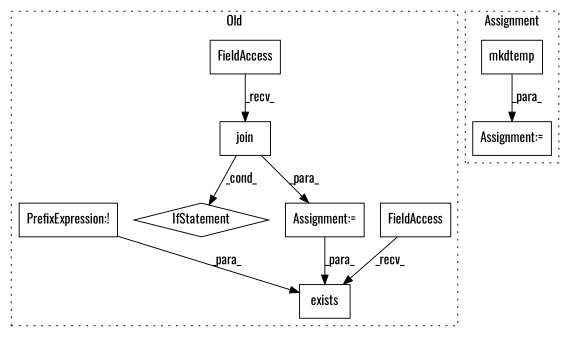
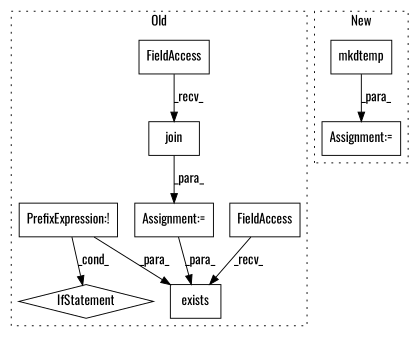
cluster "Assignment": label "Assignment" -> "New"
edge "join" -> "IfStatement": now "PrefixExpression:!" -> "IfStatement"
